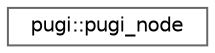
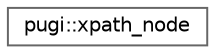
node "pugi::pugi_node": label "pugi::pugi_node" -> "pugi::xpath_node"
